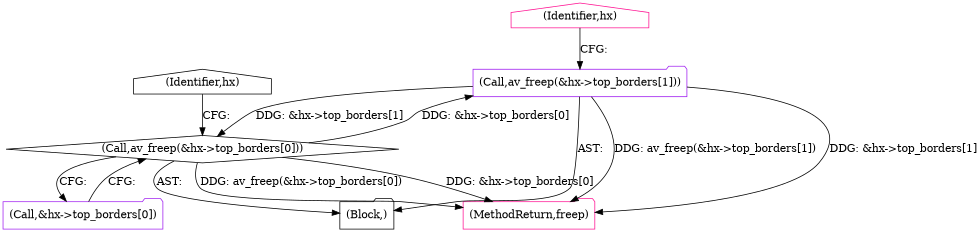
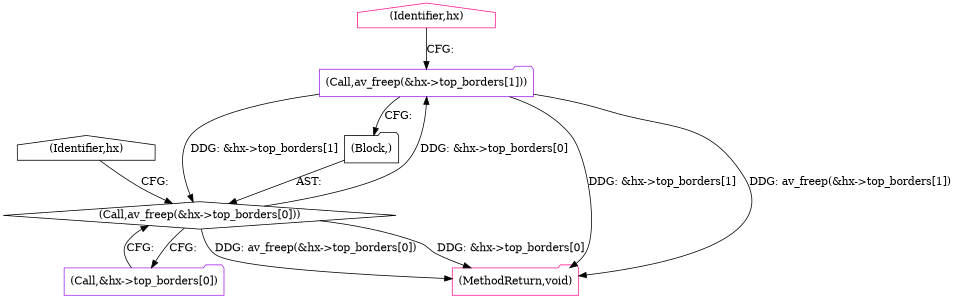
edge "(Call,av_freep(&hx->top_borders[1]))" -> "(Block,)": label "AST: " -> "CFG: "
edge "(Call,av_freep(&hx->top_borders[0]))" -> "(Block,)": reversed
node "(MethodReturn,freep)": label "(MethodReturn,freep)" -> "(MethodReturn,void)"
